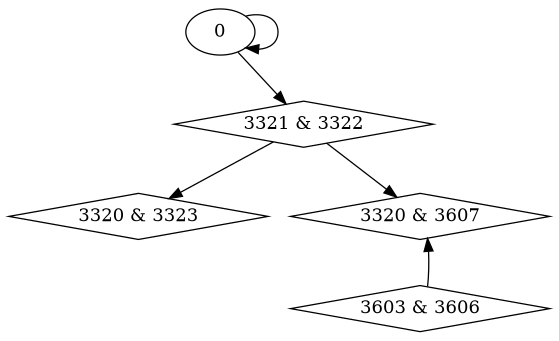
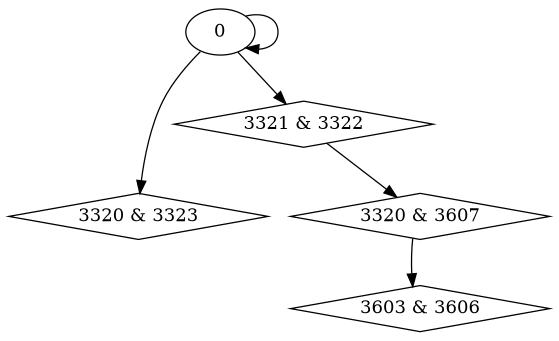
edge "3321 & 3322" -> "3320 & 3323": now "0" -> "3320 & 3323"
edge "3603 & 3606" -> "3320 & 3607": reversed
